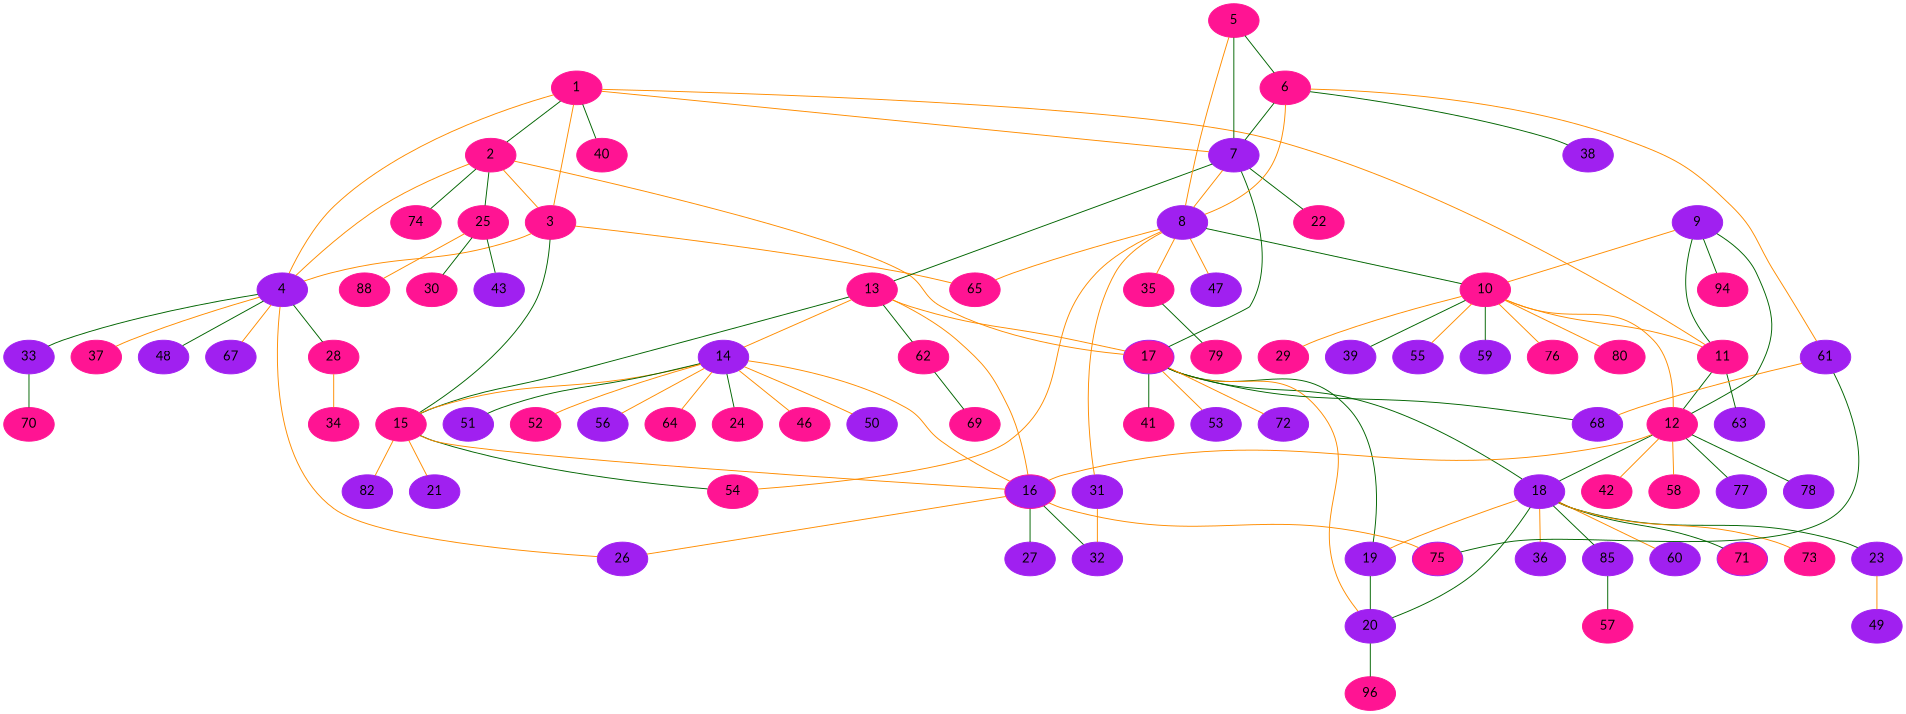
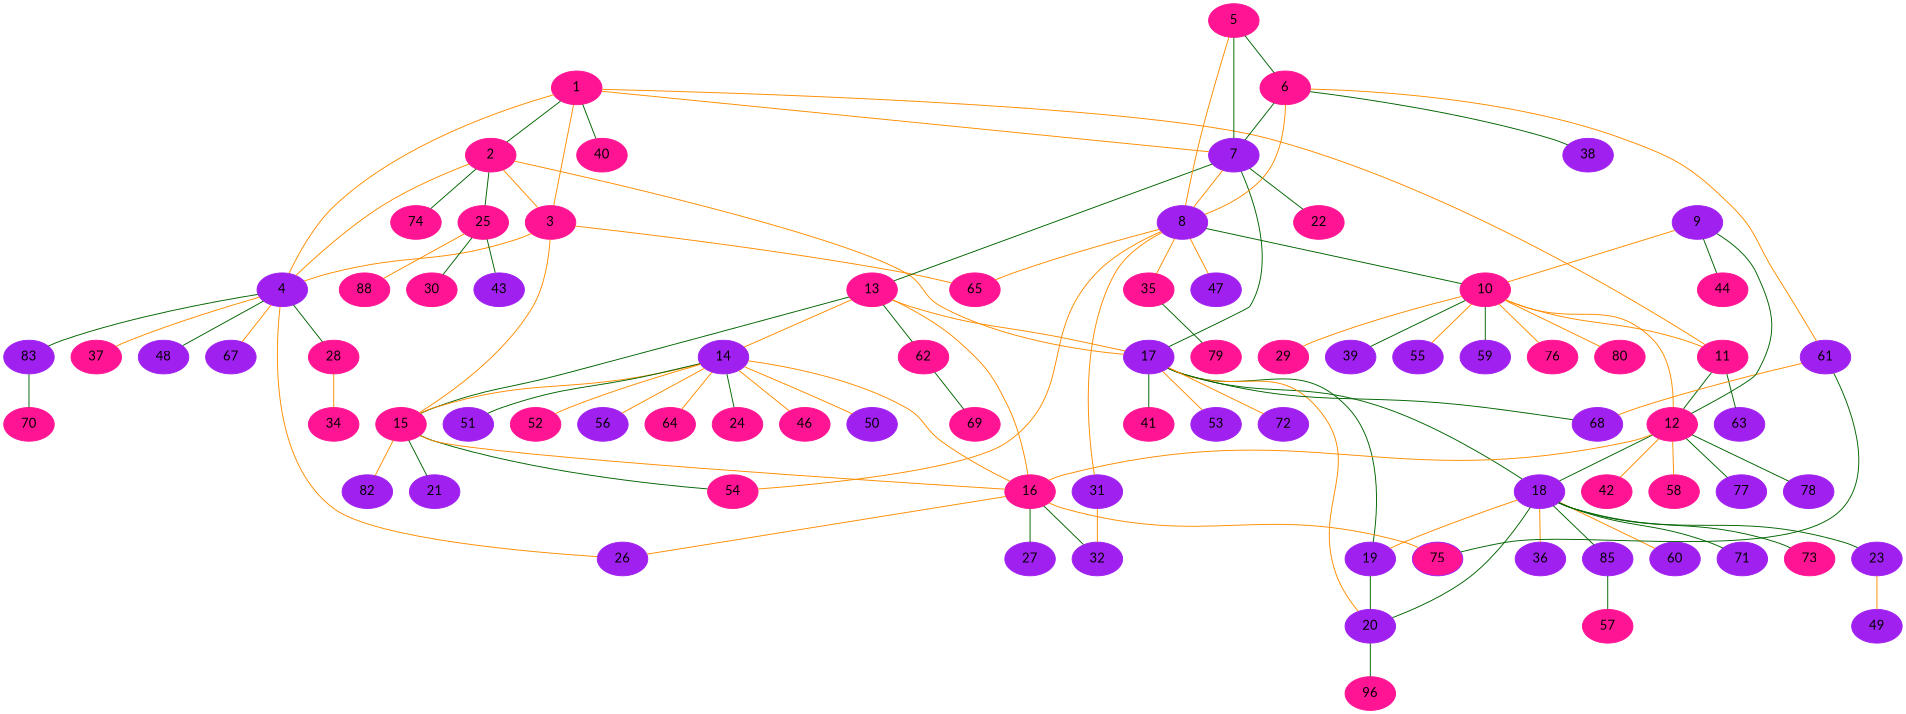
node "94": label "94" -> "44"
edge "9" -- "11": removed
edge "3" -- "15": color darkgreen -> darkorange
node "33": label "33" -> "83"
node "17": fillcolor deeppink -> purple
edge "15" -- "21": color darkorange -> darkgreen
node "16": fillcolor purple -> deeppink
edge "18" -- "73": color darkorange -> darkgreen
node "71": fillcolor deeppink -> purple
